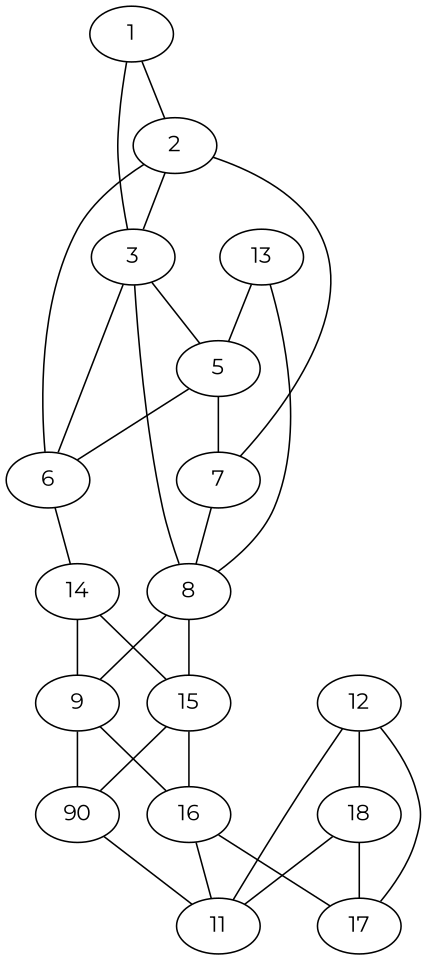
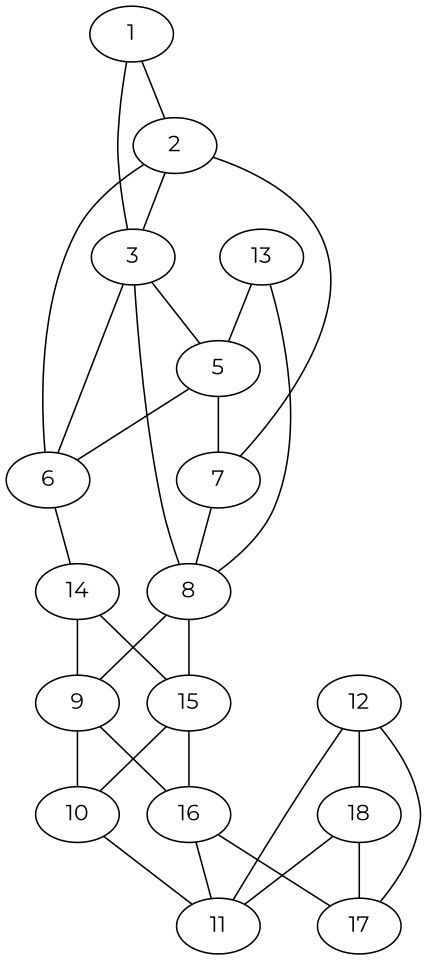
node "90": label "90" -> "10"
